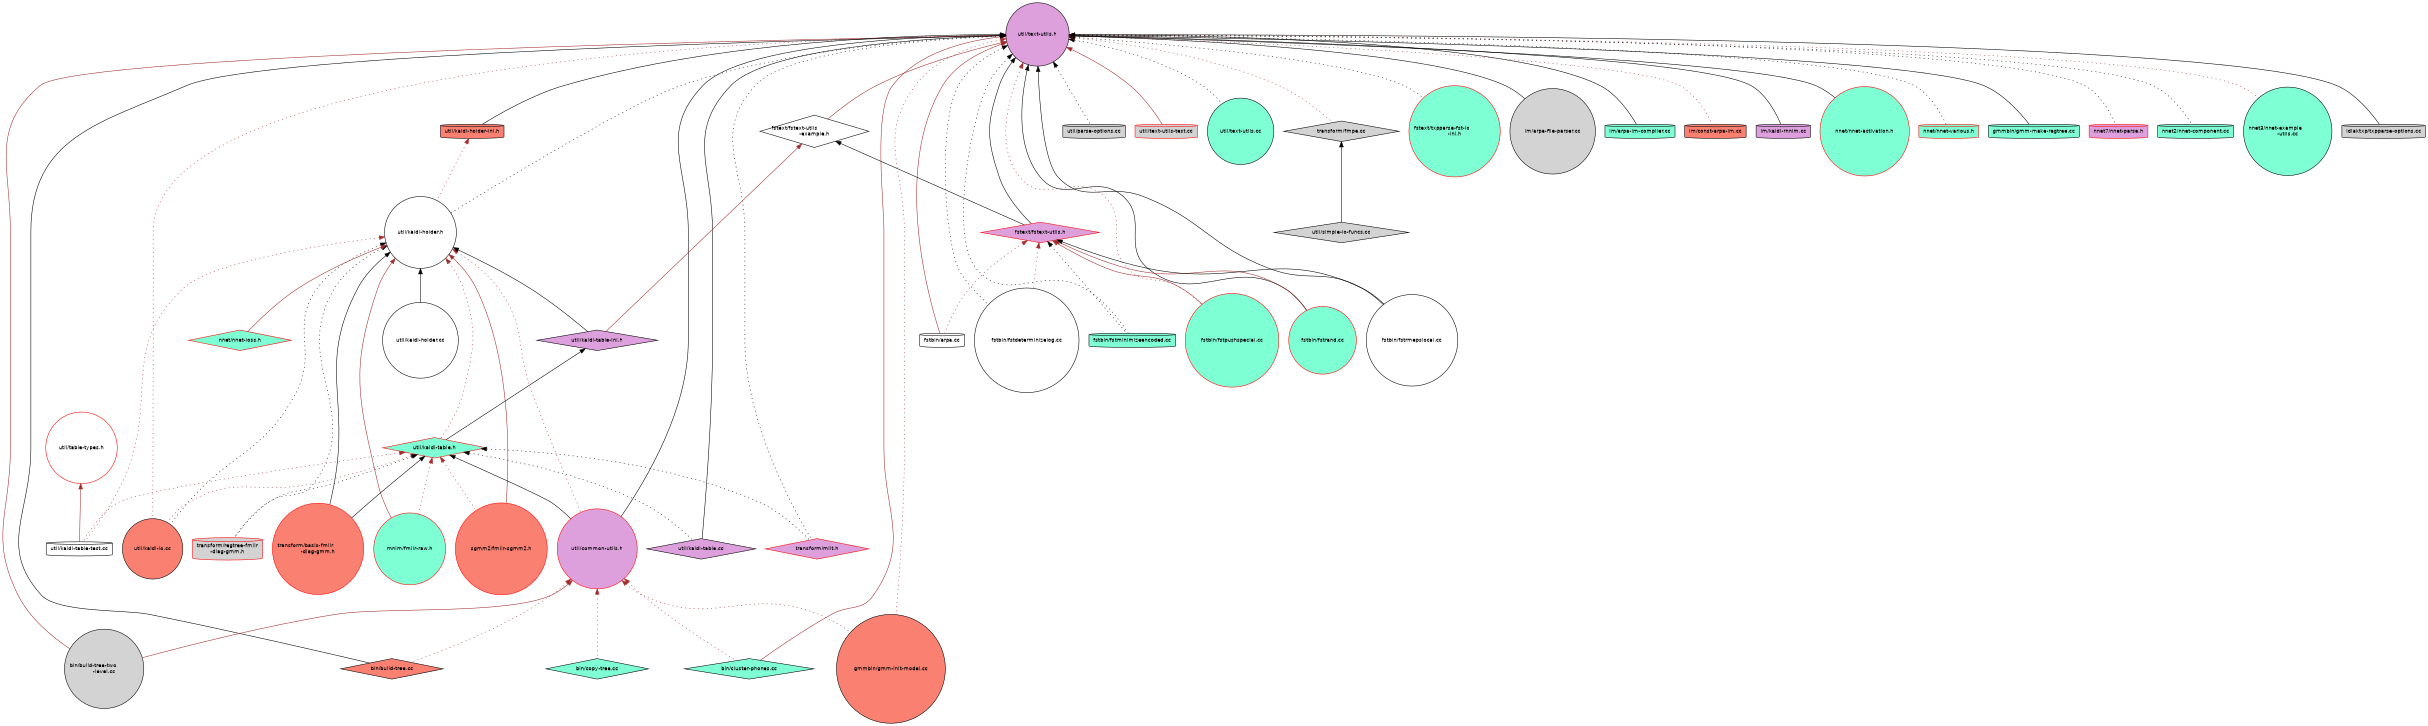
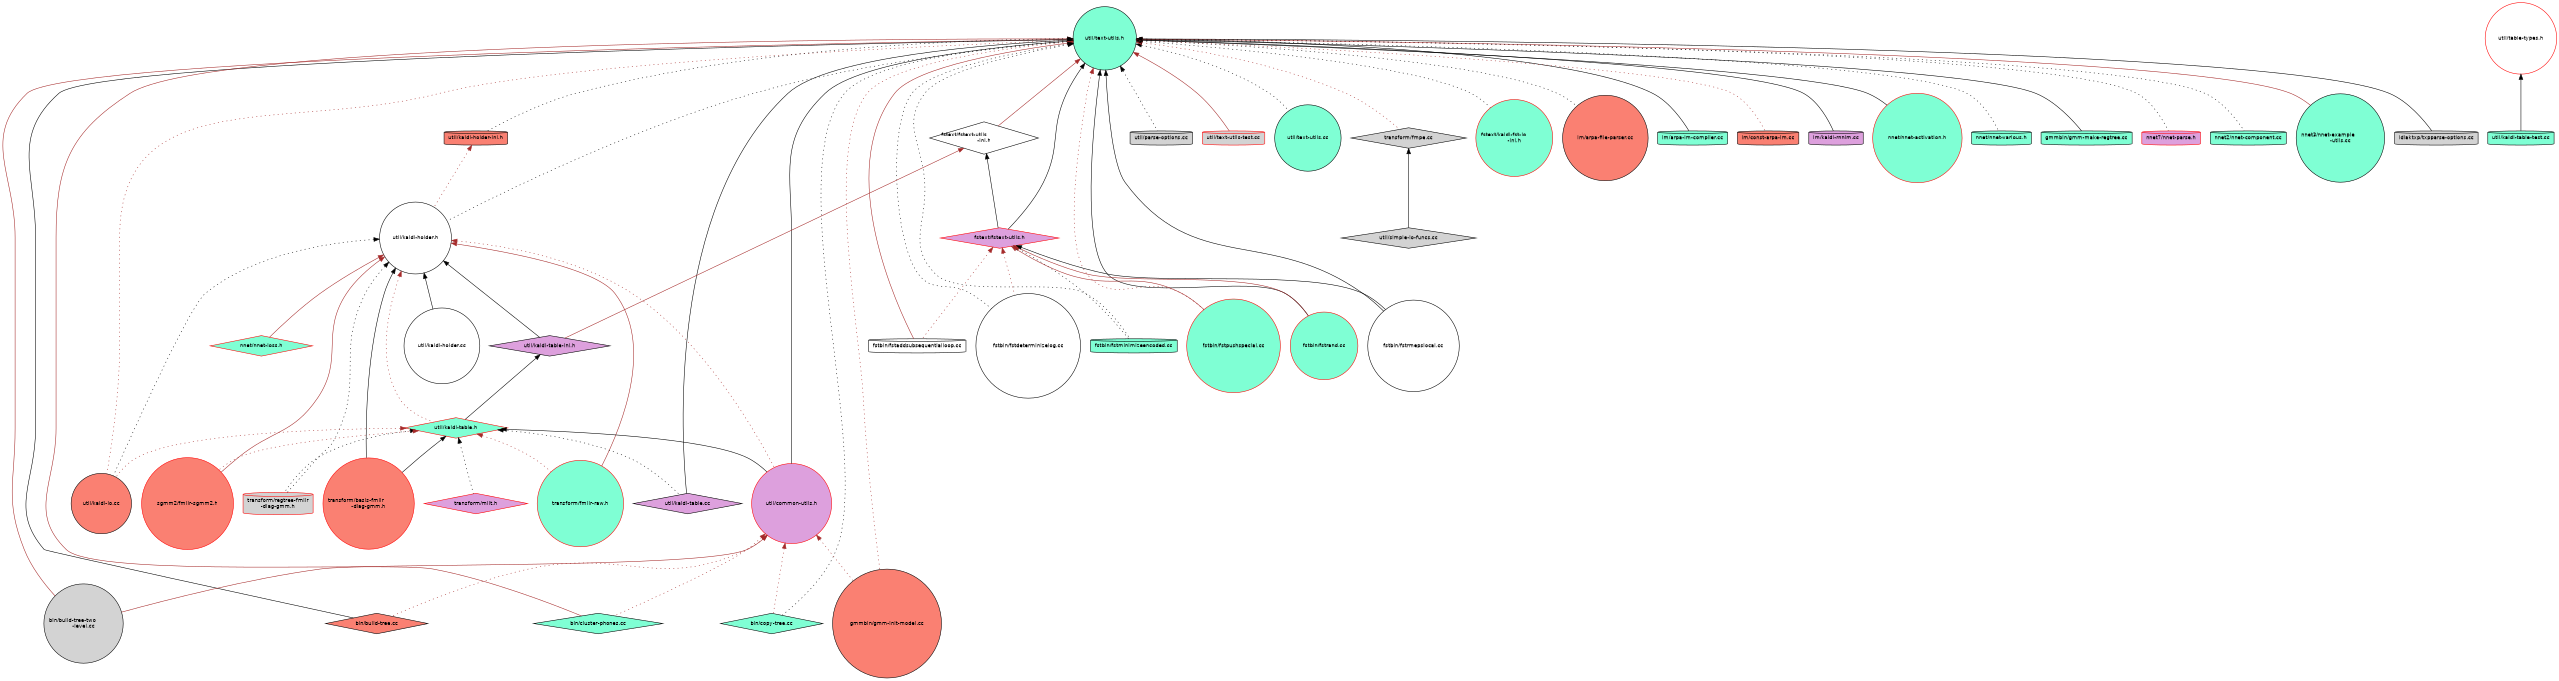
node "util/text-utils.h": fillcolor plum -> aquamarine
edge "lm/arpa-file-parser.cc" -> "util/text-utils.h": style solid -> dotted
edge "util/kaldi-holder-inl.h" -> "util/text-utils.h": style solid -> dotted
edge "nnet3/nnet-example -utils.cc" -> "util/text-utils.h": style dotted -> solid
node "fstext/fstext-utils -example.h": label "fstext/fstext-utils -example.h" -> "fstext/fstext-utils -inl.h"
node "fstext/txpparse-fst-io -inl.h": label "fstext/txpparse-fst-io -inl.h" -> "fstext/kaldi-fst-io -inl.h"
node "lm/arpa-file-parser.cc": fillcolor lightgrey -> salmon
node "nnet/nnet-various.h": color red -> black
edge "transform/mllt.h" -> "util/text-utils.h": now "bin/copy-tree.cc" -> "util/text-utils.h"
edge "util/kaldi-table-test.cc" -> "util/kaldi-holder.h": removed
node "fstbin/arpa.cc": label "fstbin/arpa.cc" -> "fstbin/fstaddsubsequentialloop.cc"
edge "util/kaldi-table-test.cc" -> "util/kaldi-table.h": removed
edge "util/kaldi-table-test.cc" -> "util/table-types.h": color brown -> black
node "util/kaldi-table-test.cc": fillcolor white -> aquamarine
node "rnnlm/fmllr-raw.h": label "rnnlm/fmllr-raw.h" -> "transform/fmllr-raw.h"
